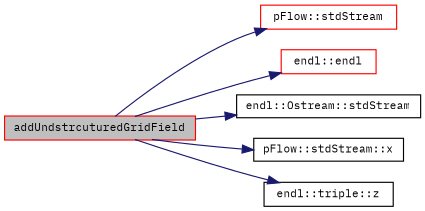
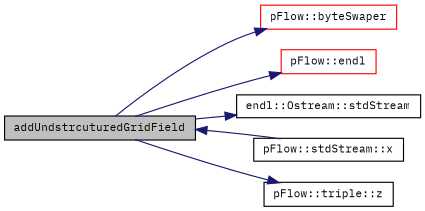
node "pFlow::stdStream": label "pFlow::stdStream" -> "pFlow::byteSwaper"
node "endl::endl": label "endl::endl" -> "pFlow::endl"
node "addUndstrcuturedGridField": color red -> black
edge "addUndstrcuturedGridField" -> "pFlow::stdStream::x": reversed
node "endl::triple::z": label "endl::triple::z" -> "pFlow::triple::z"
